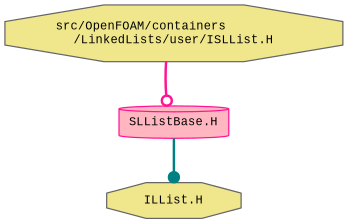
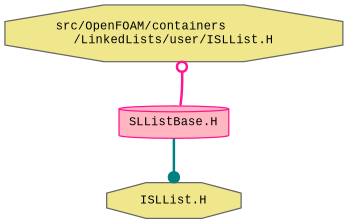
edge "src/OpenFOAM/containers /LinkedLists/user/ISLList.H" -> "SLListBase.H": reversed
node "ILList.H": label "ILList.H" -> "ISLList.H"
